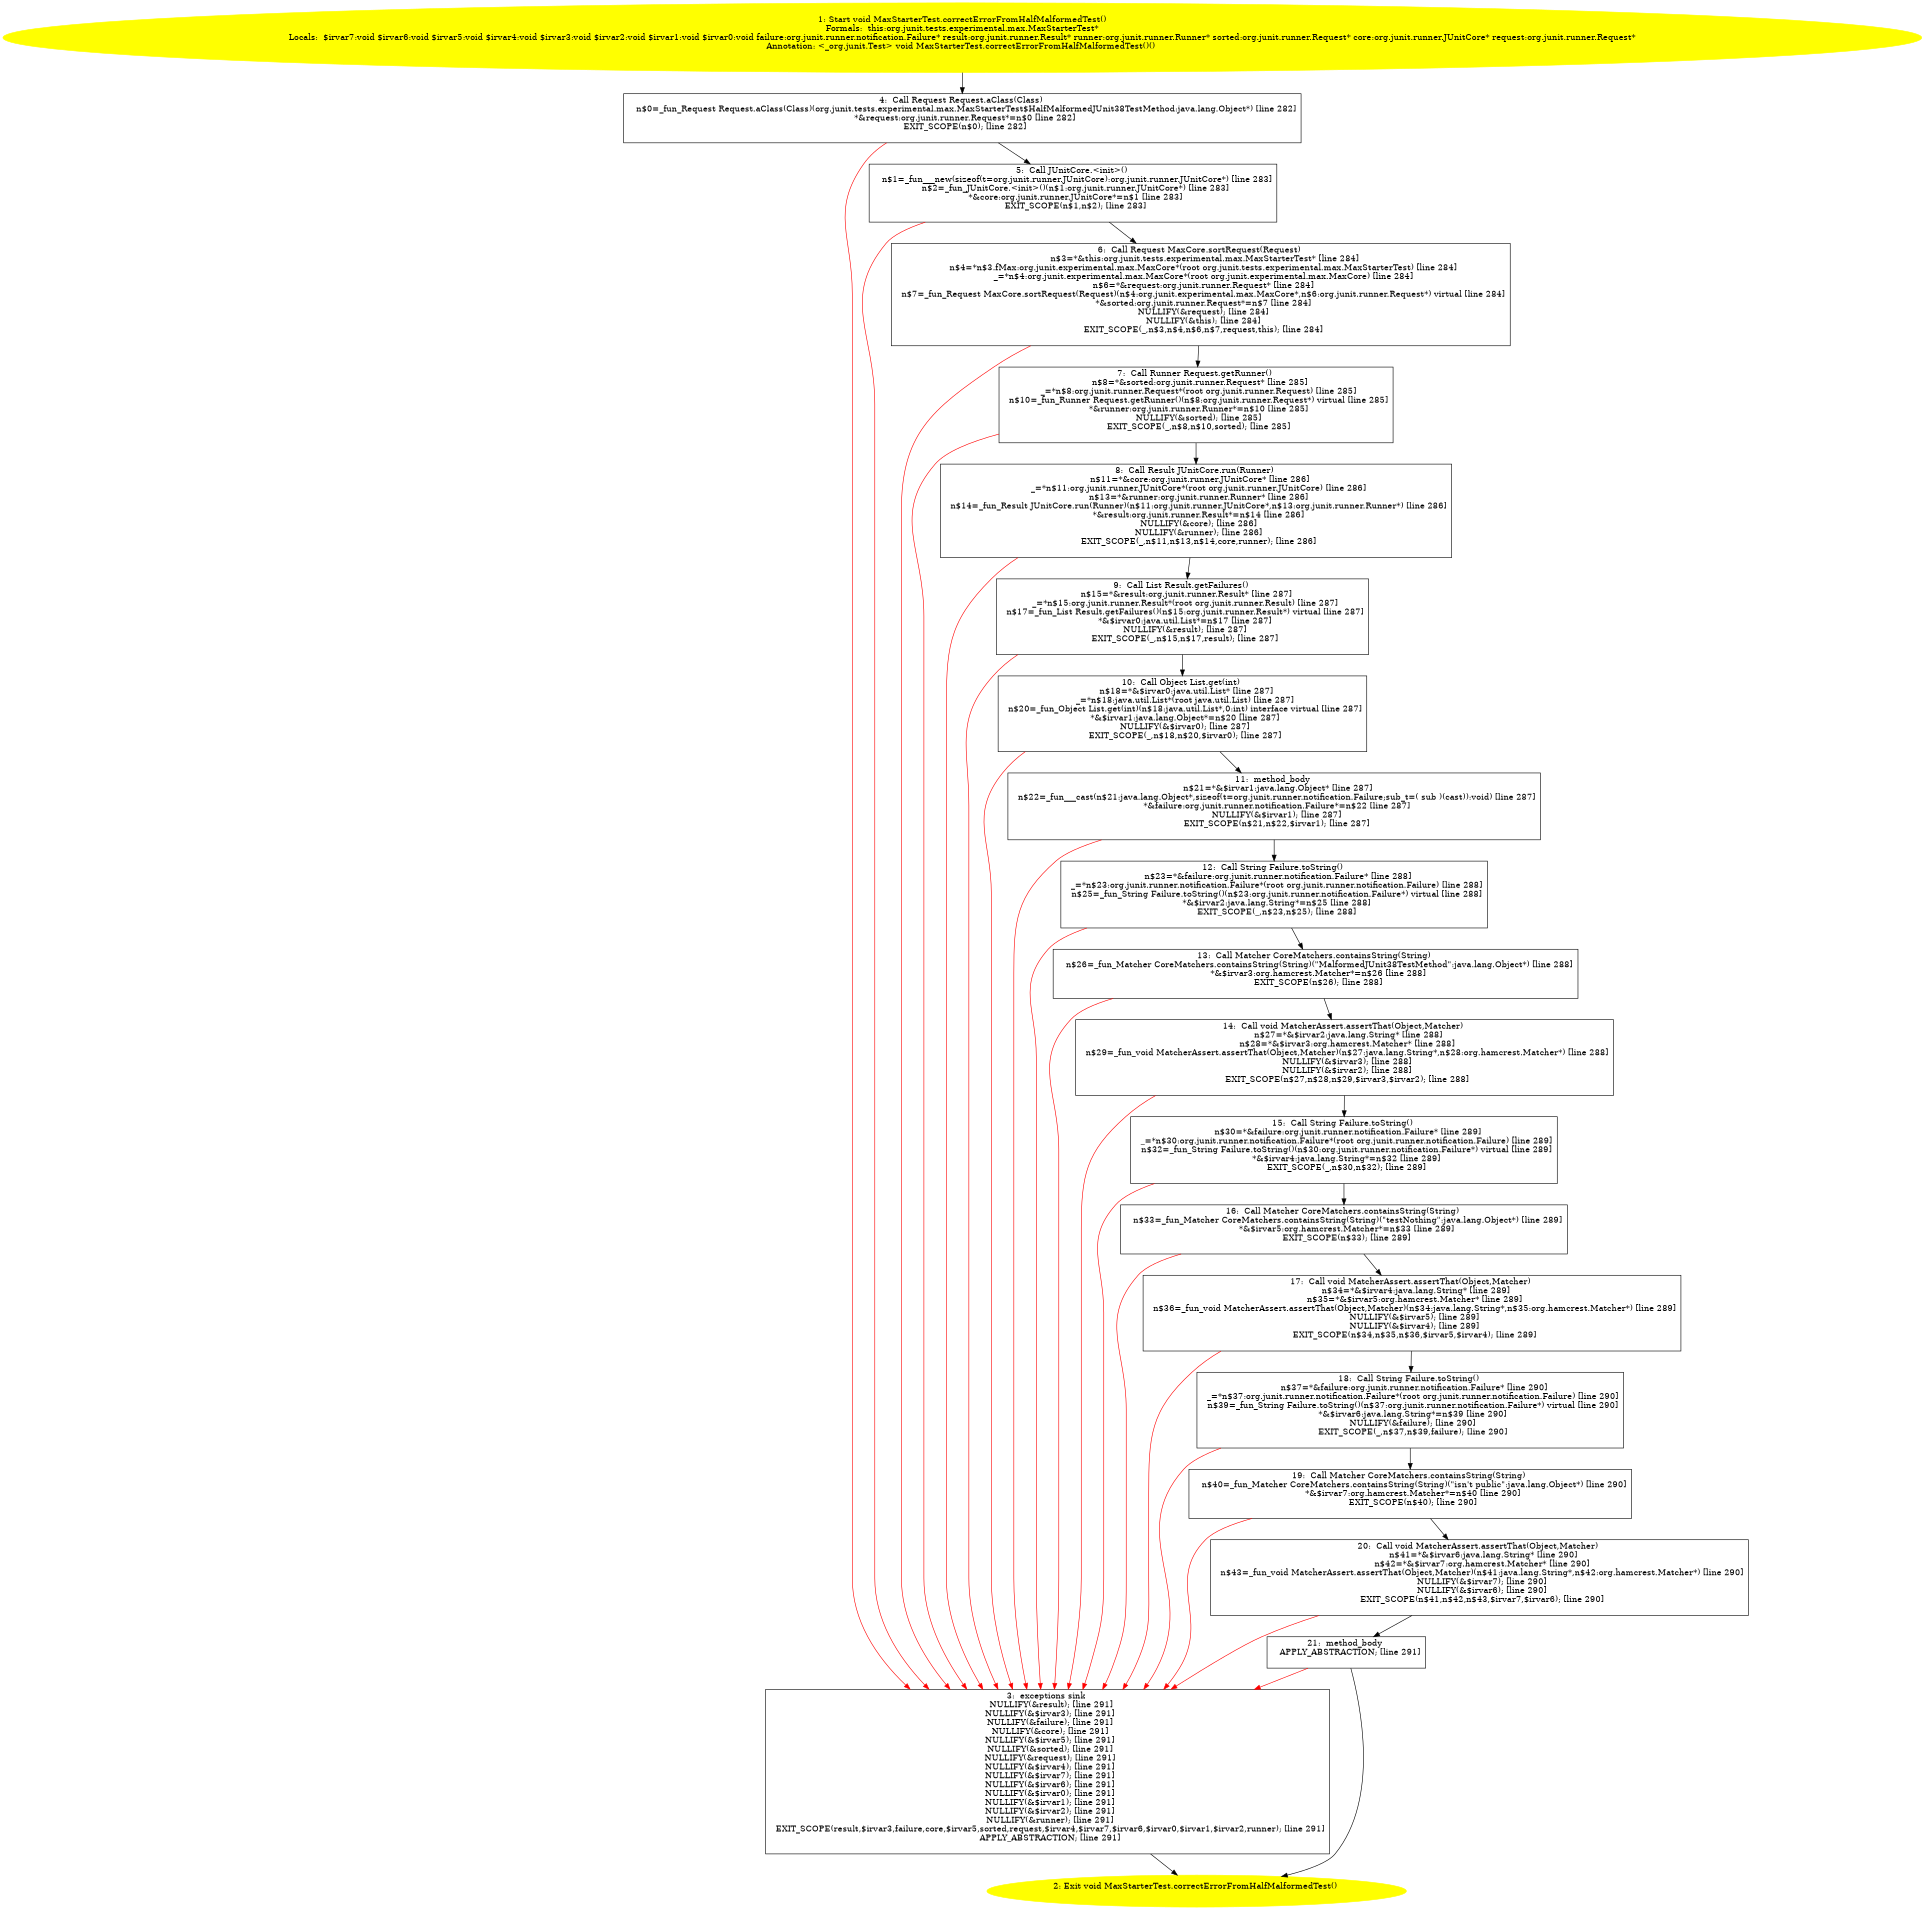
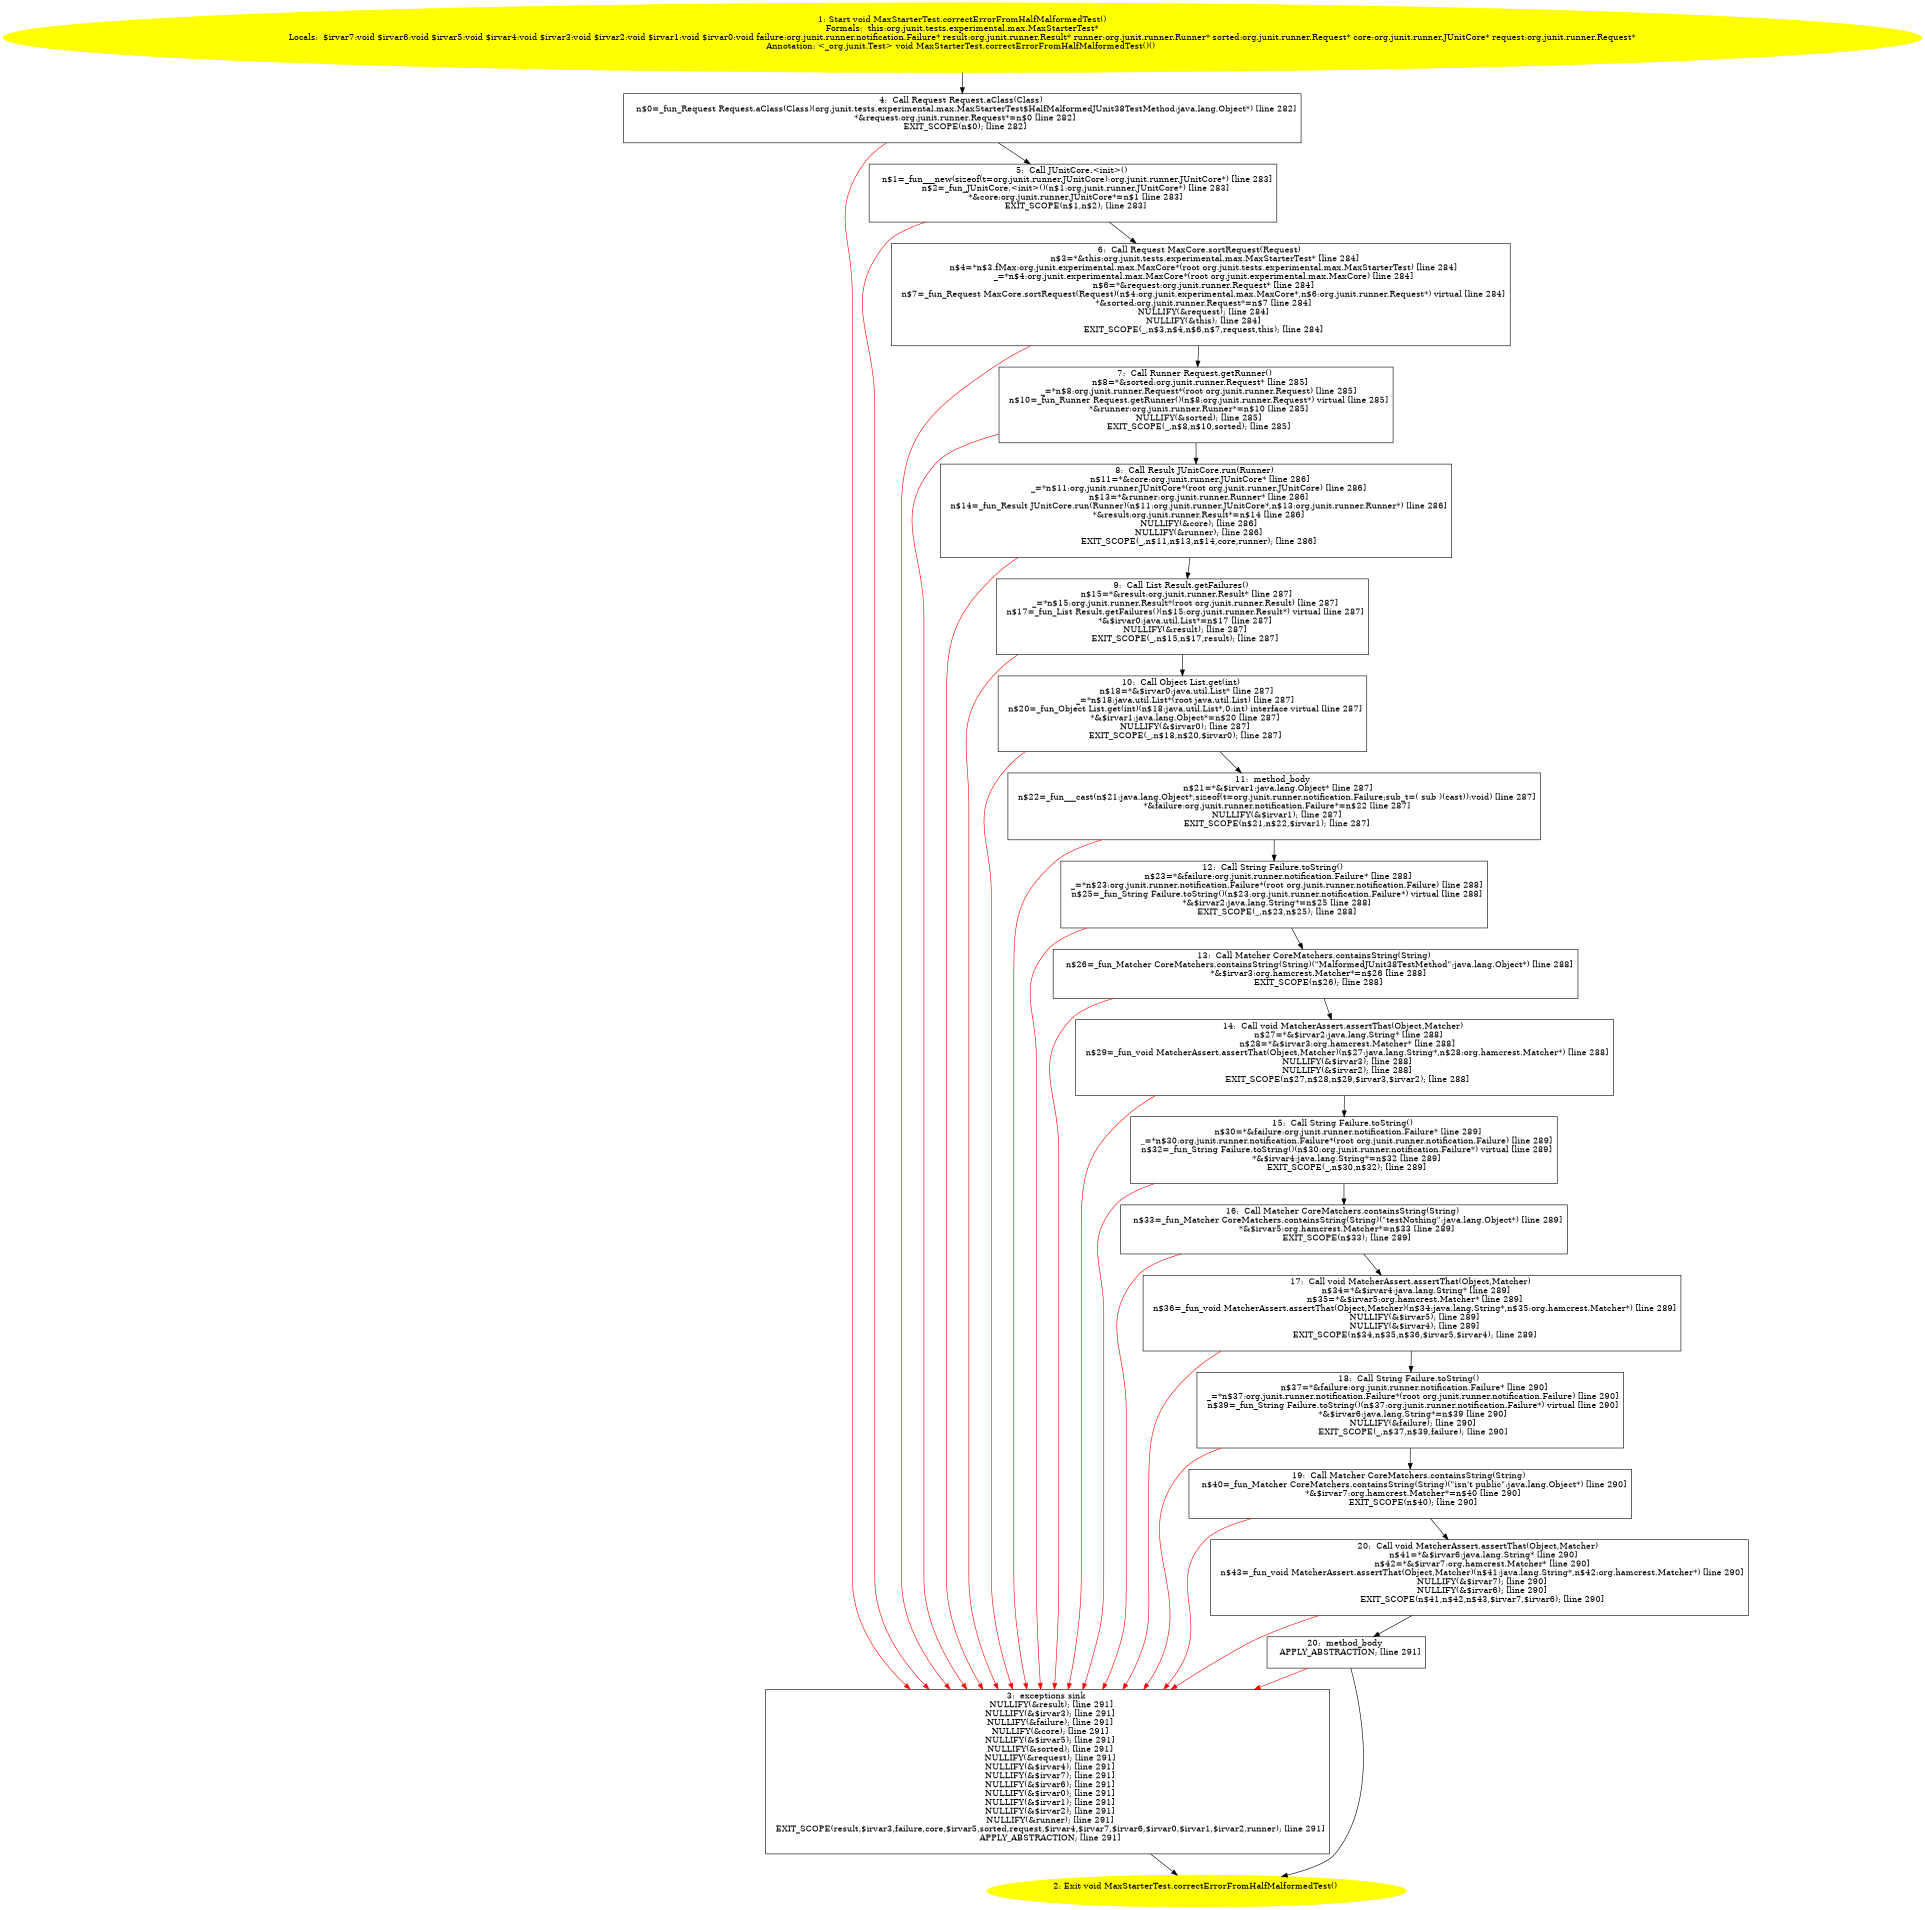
node "21:  method_body APPLY_ABSTRACTION; [line 291]": label "21:  method_body APPLY_ABSTRACTION; [line 291]" -> "20:  method_body APPLY_ABSTRACTION; [line 291]"
